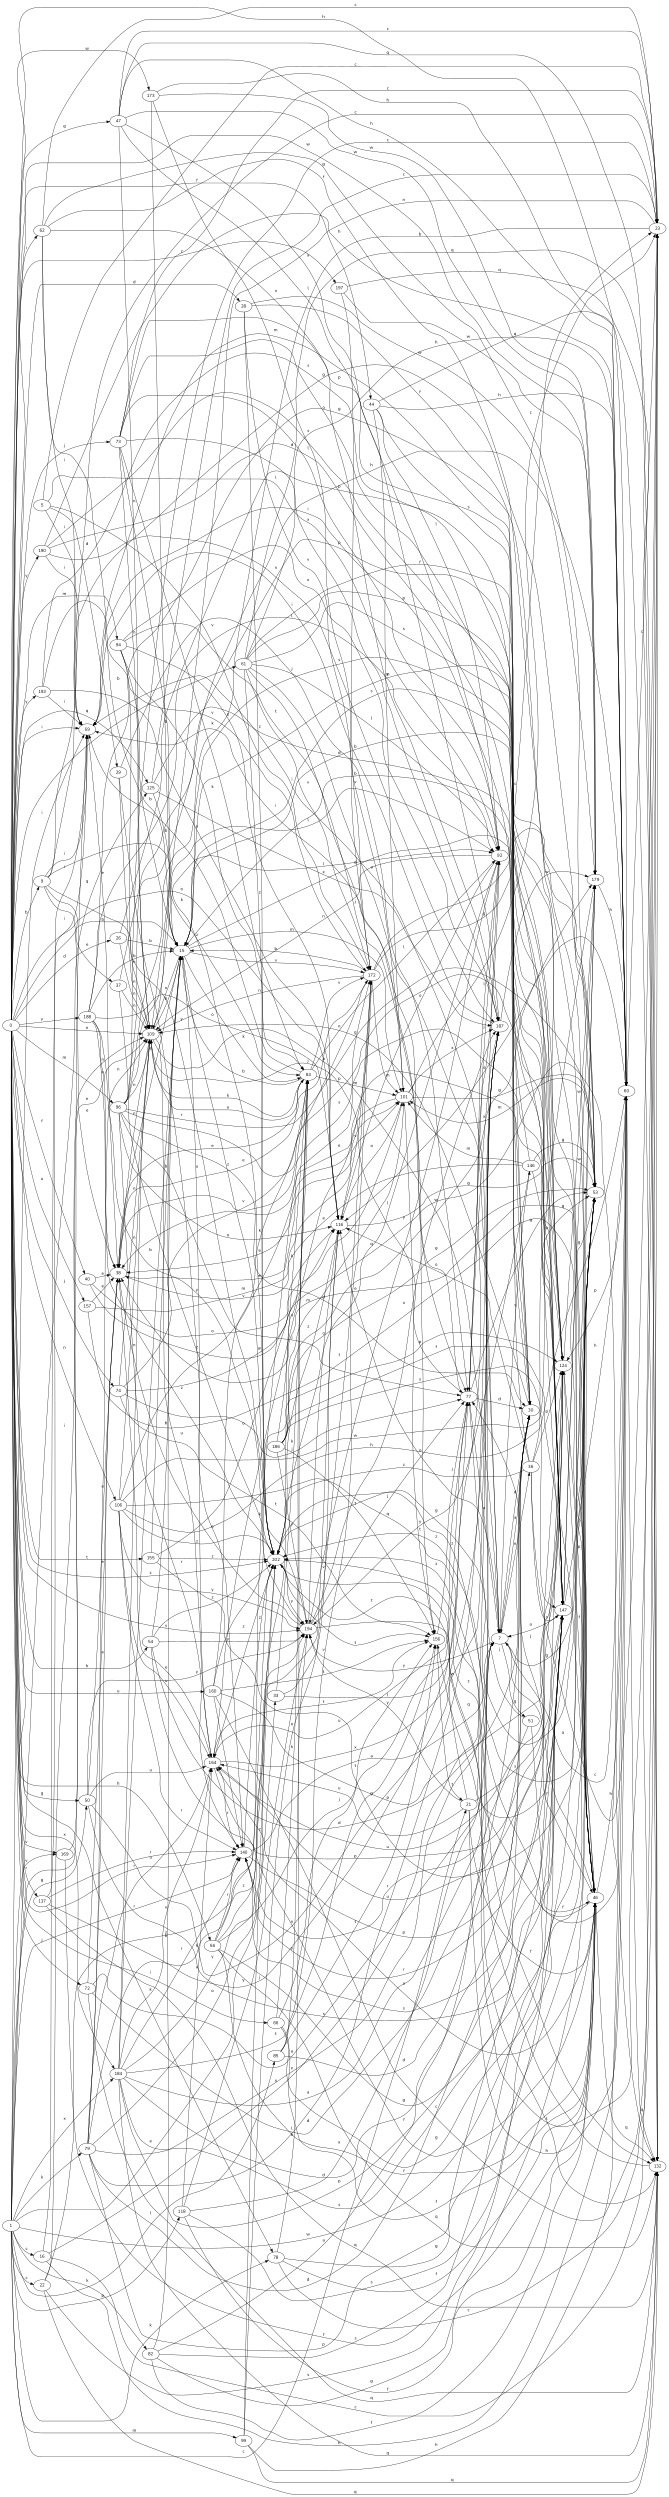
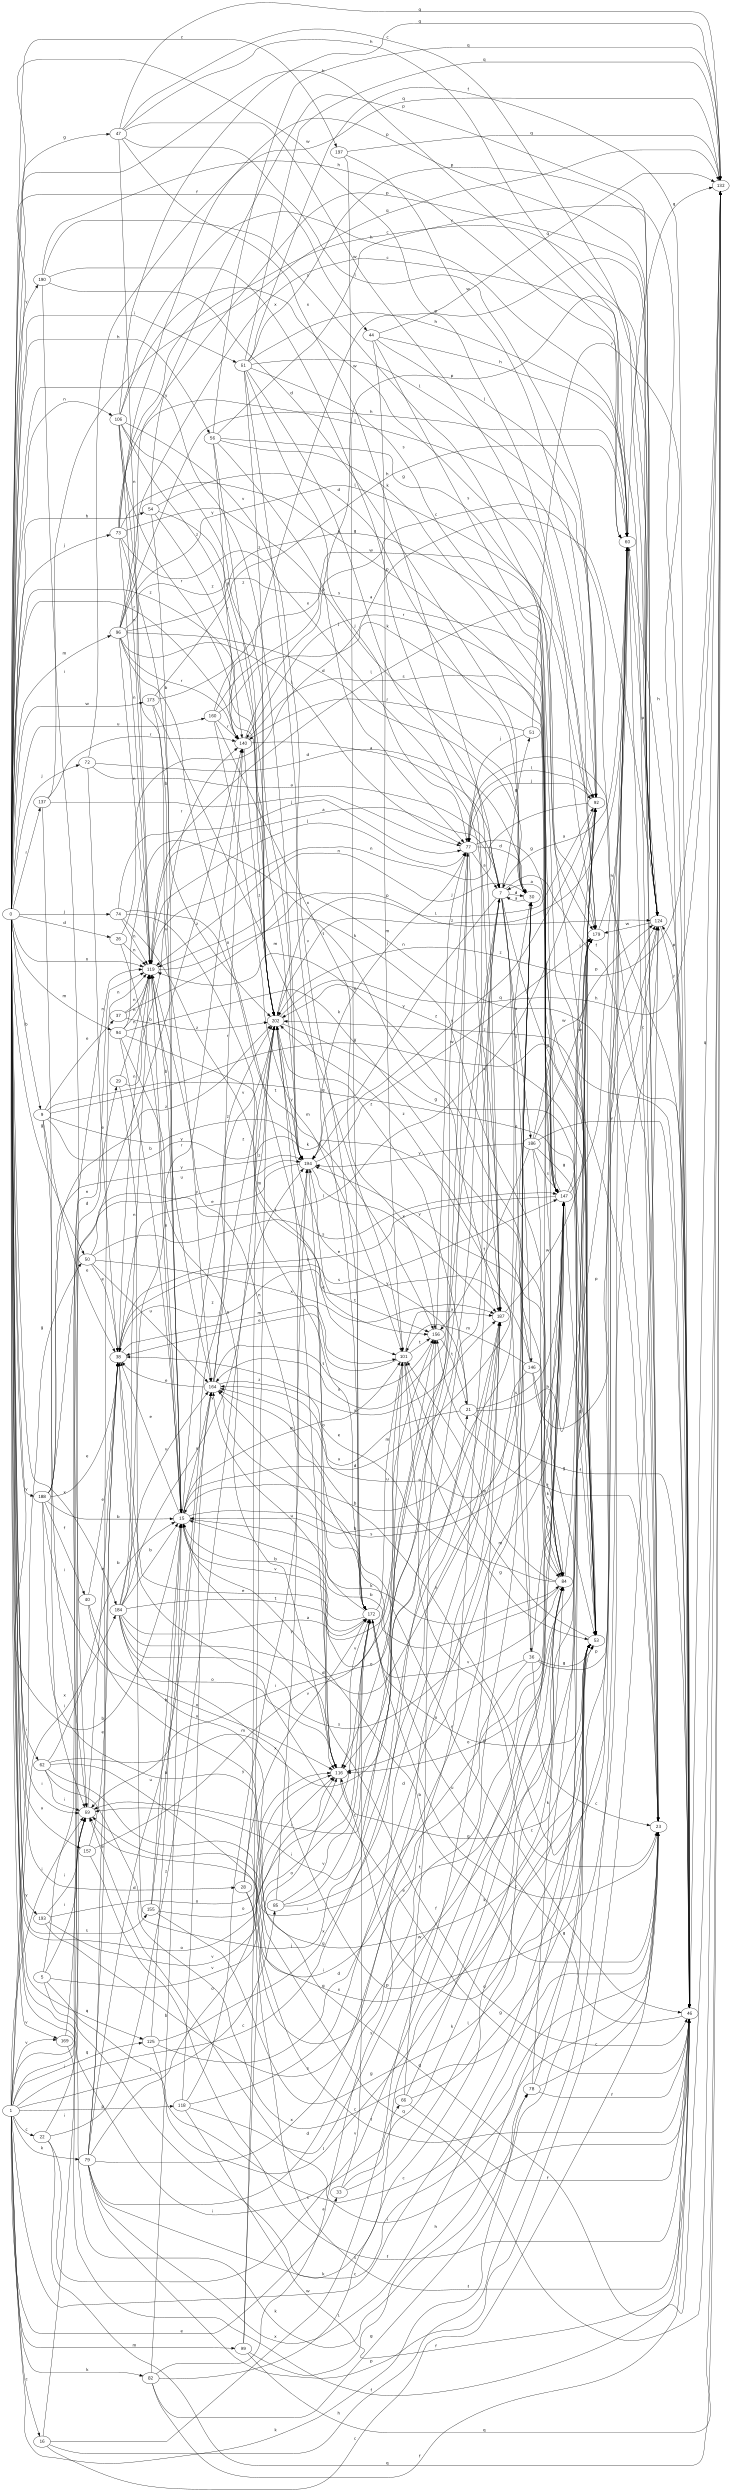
edge "7" -> "186": added, label "x"
node "109": label "109" -> "119"
edge "0" -> "40": now "188" -> "40"
